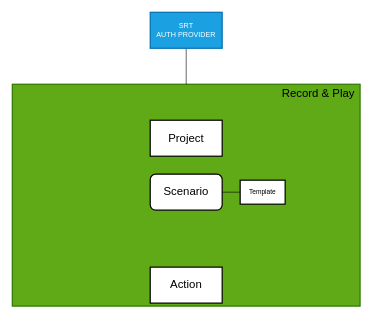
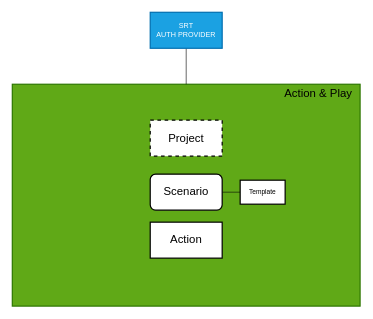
node "Record & Play": label "Record & Play" -> "Action & Play"
node "Project": style solid -> dashed
node "Action": moved (186, 285) -> (186, 240)
